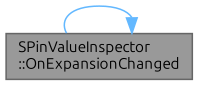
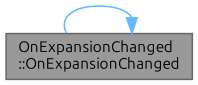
node "SPinValueInspector ::OnExpansionChanged": label "SPinValueInspector ::OnExpansionChanged" -> "OnExpansionChanged ::OnExpansionChanged"
